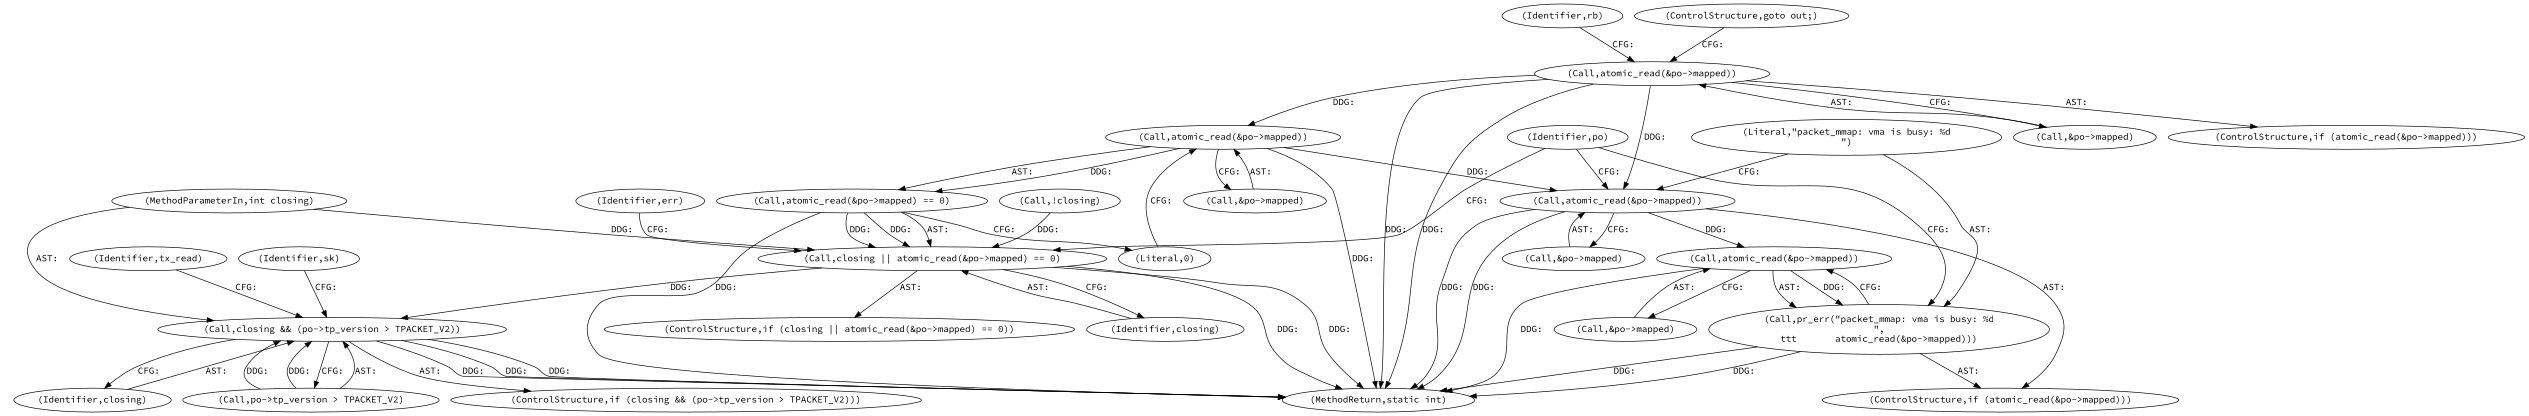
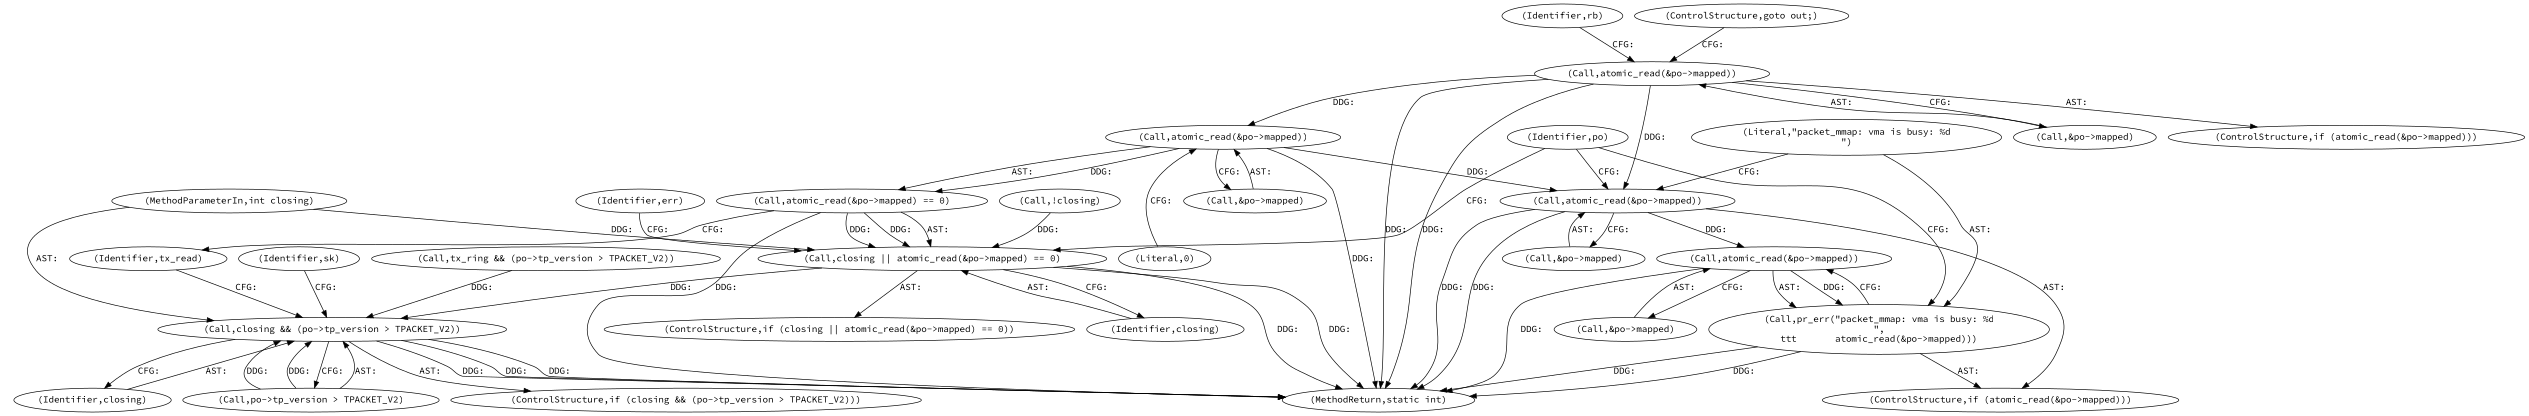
edge "(Call,atomic_read(&po->mapped) == 0)" -> "(Literal,0)": now "(Call,atomic_read(&po->mapped) == 0)" -> "(Identifier,tx_read)"
node "(Call,tx_ring && (po->tp_version > TPACKET_V2))": added
